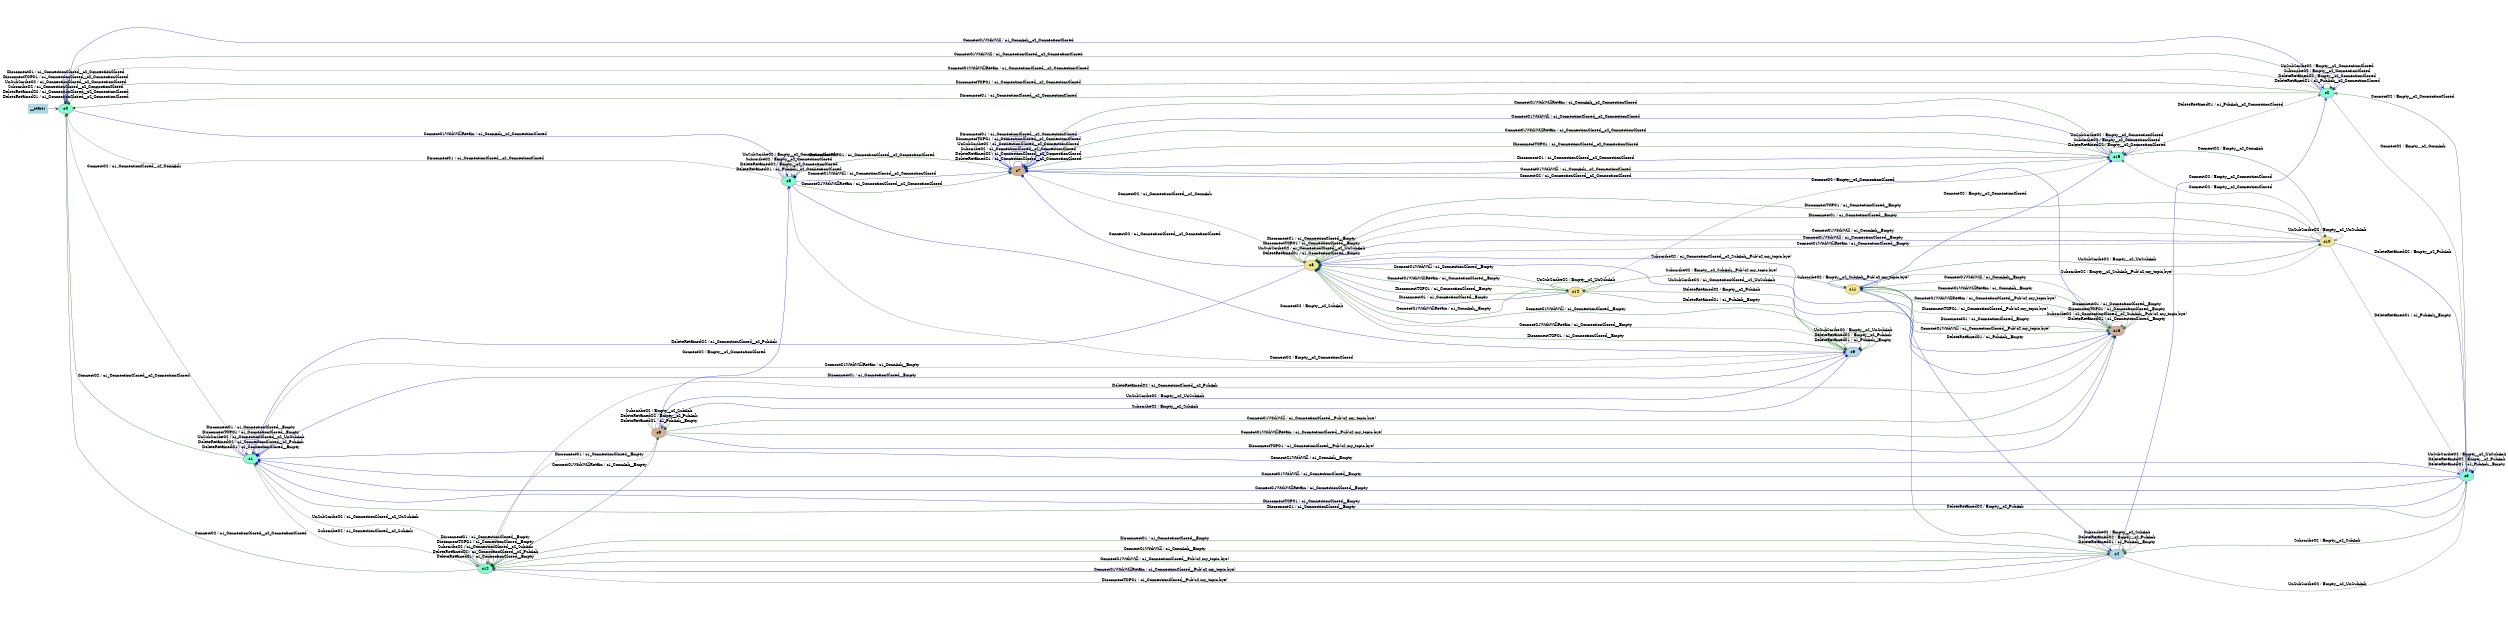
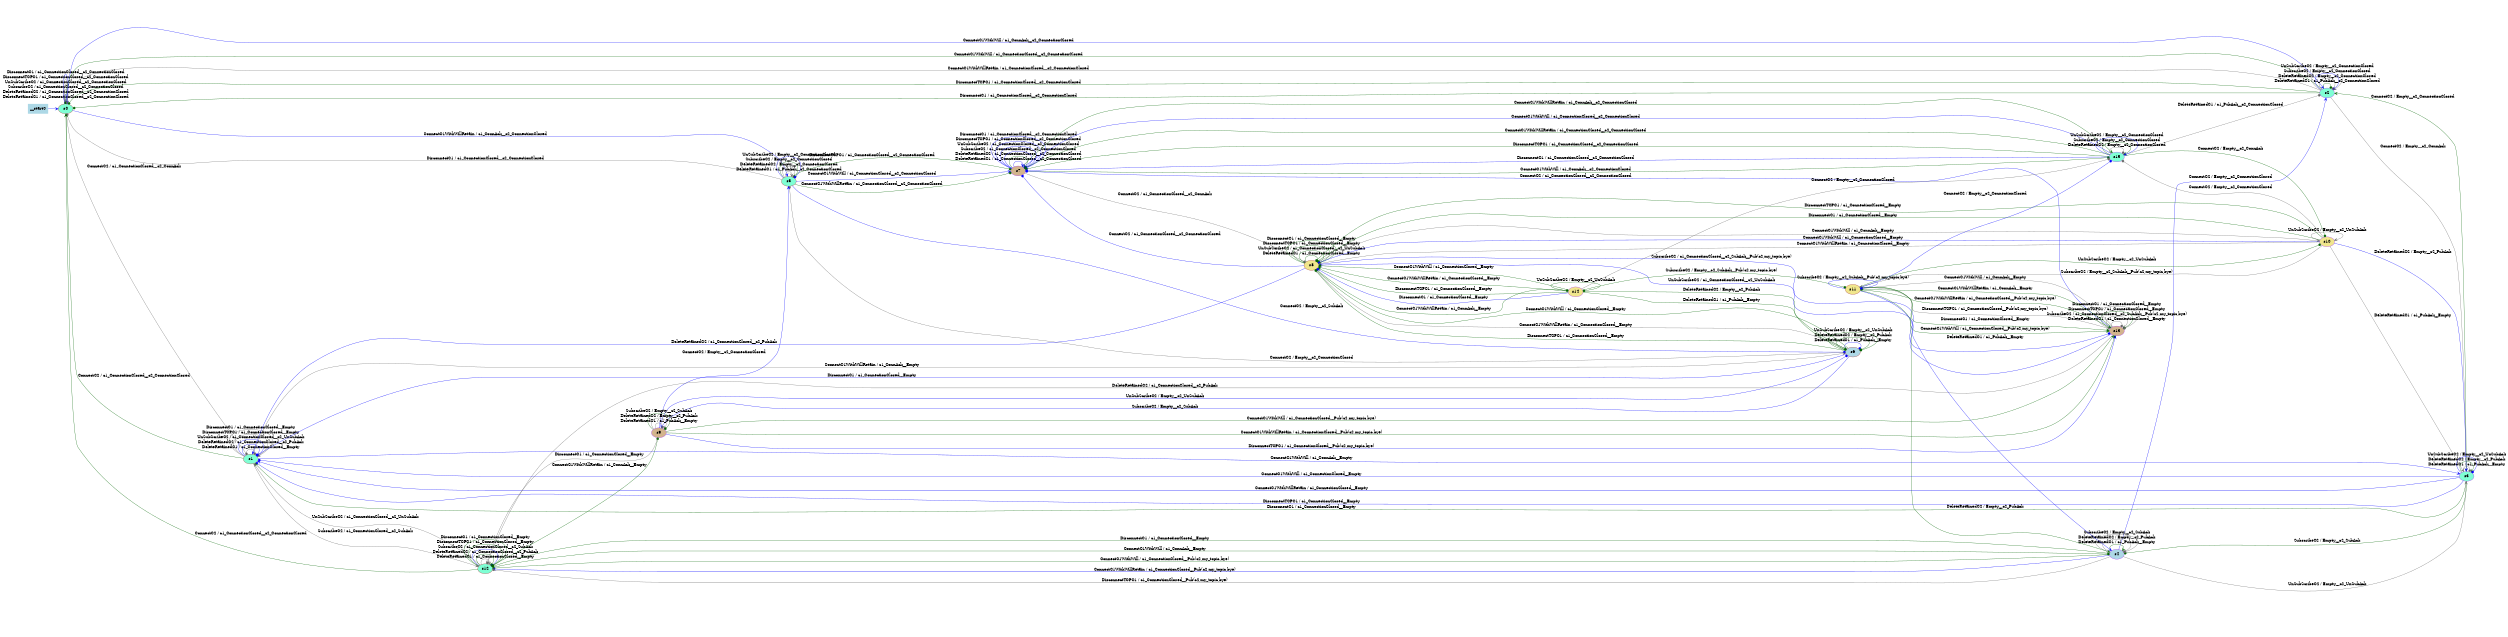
node "__start1": label "__start1" -> "__start0"
